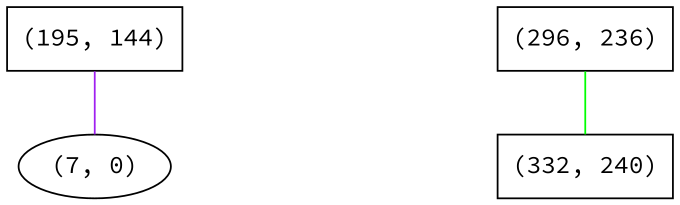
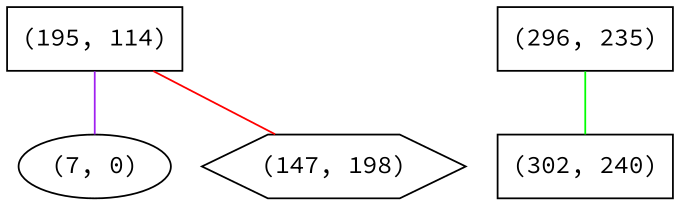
node "(195, 144)": label "(195, 144)" -> "(195, 114)"
node "(296, 236)": label "(296, 236)" -> "(296, 235)"
node "(147, 198)": added
node "(332, 240)": label "(332, 240)" -> "(302, 240)"
